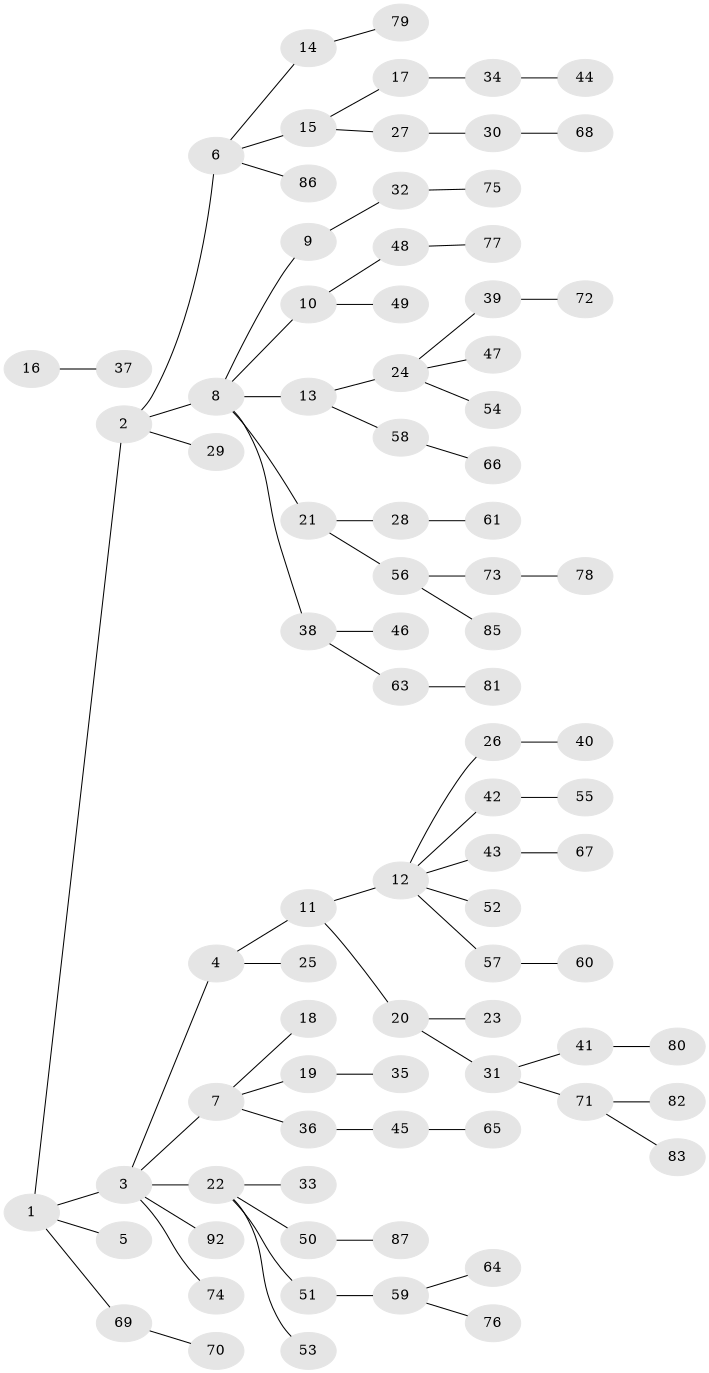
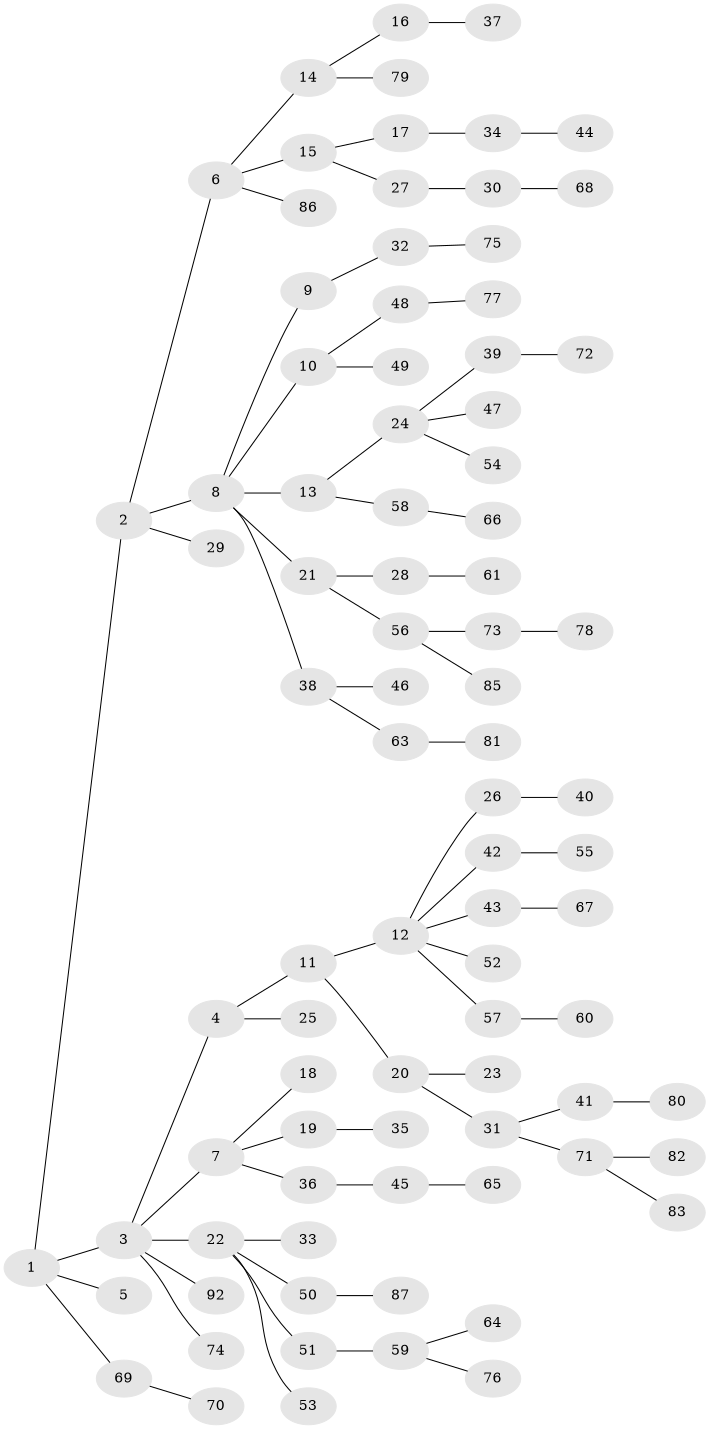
edge "16" -- "14": added
